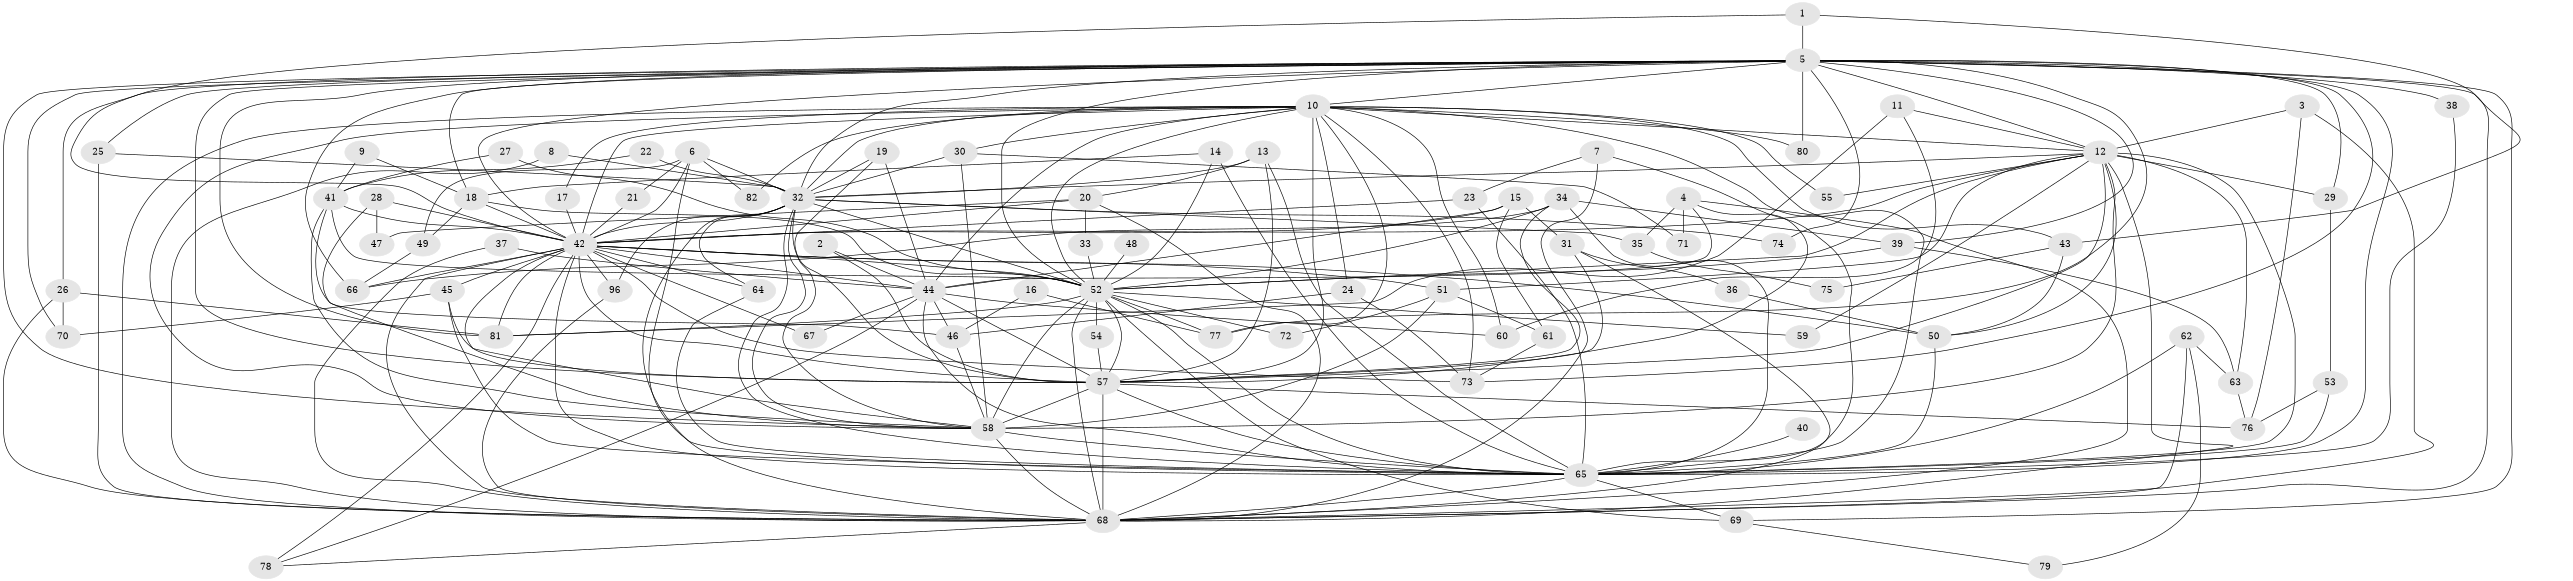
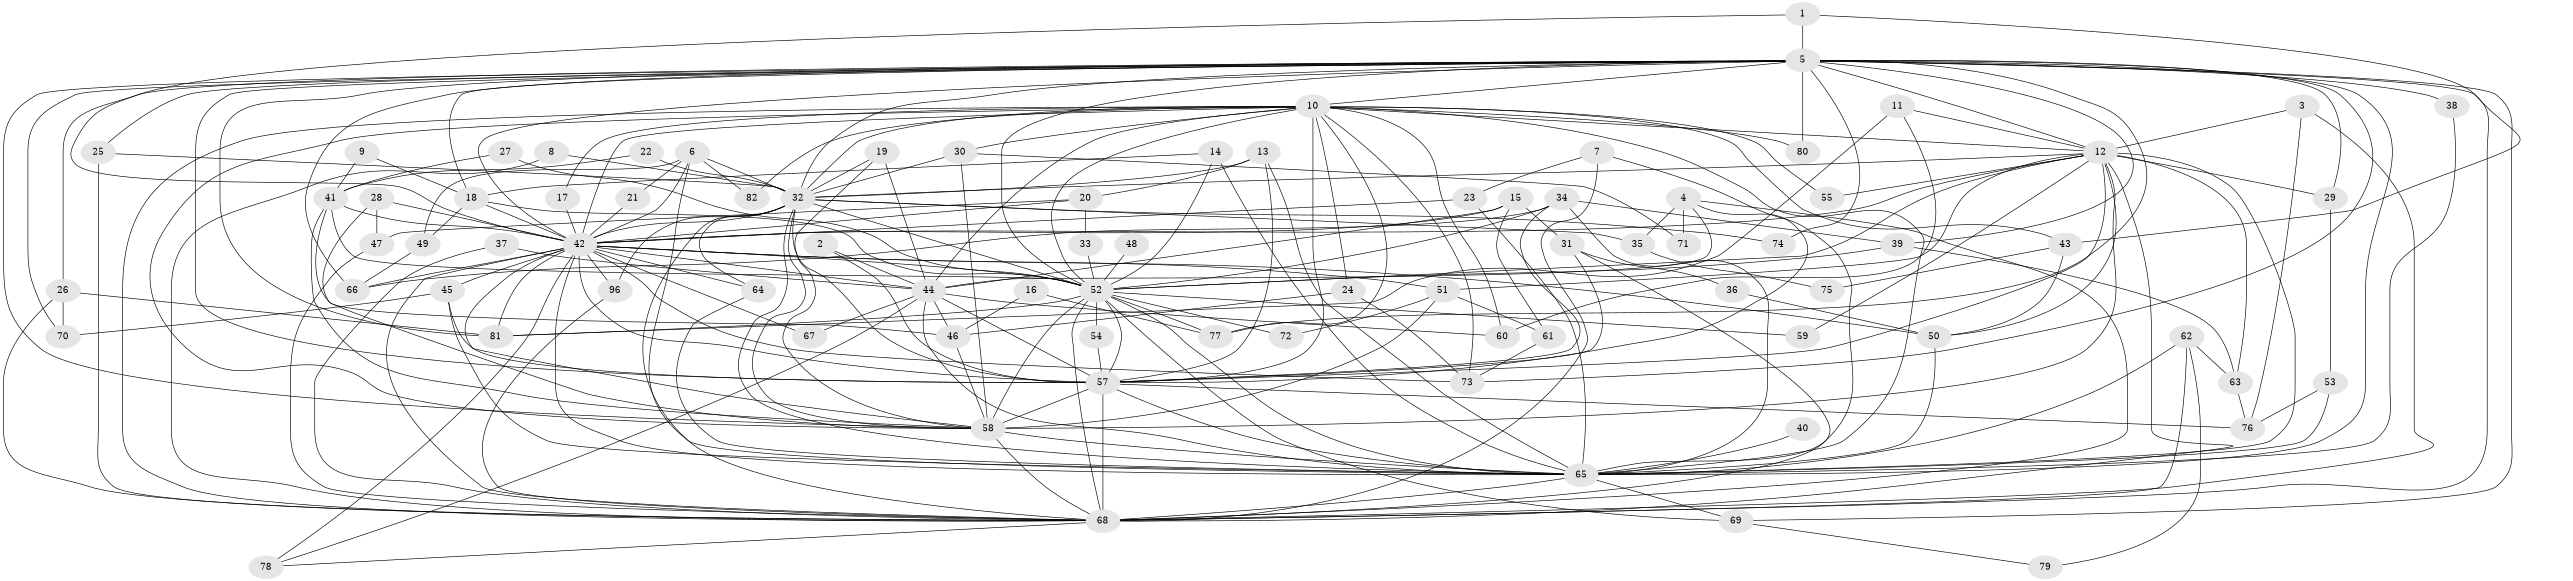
edge "20" -- "68": now "47" -- "68"
